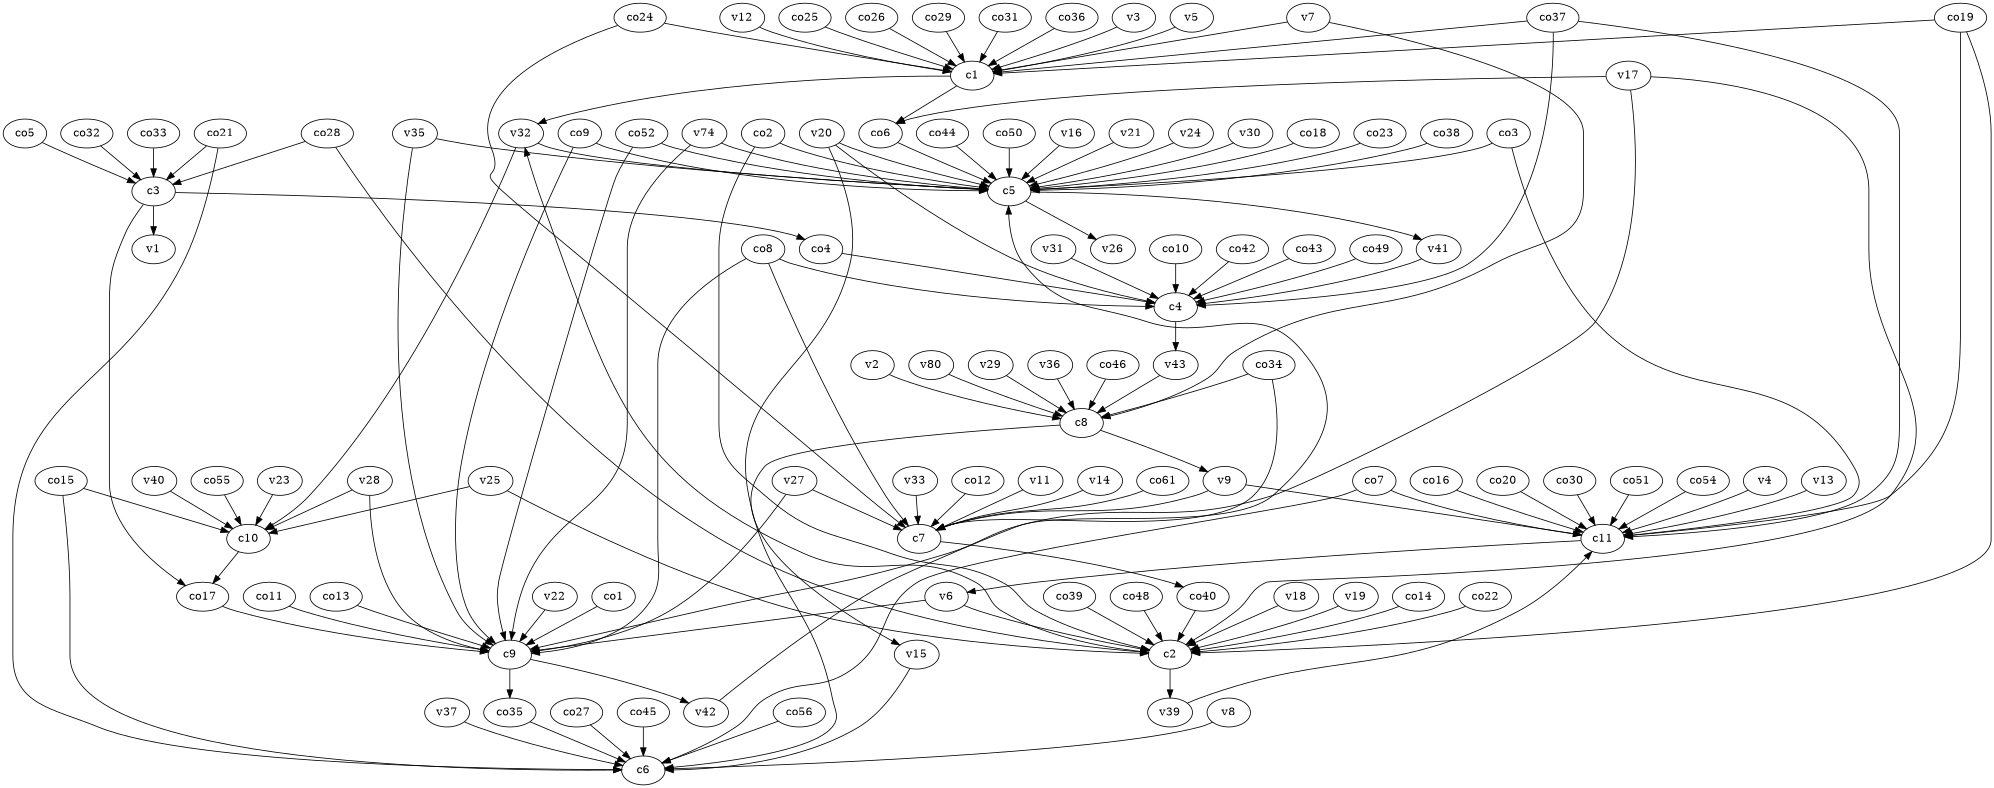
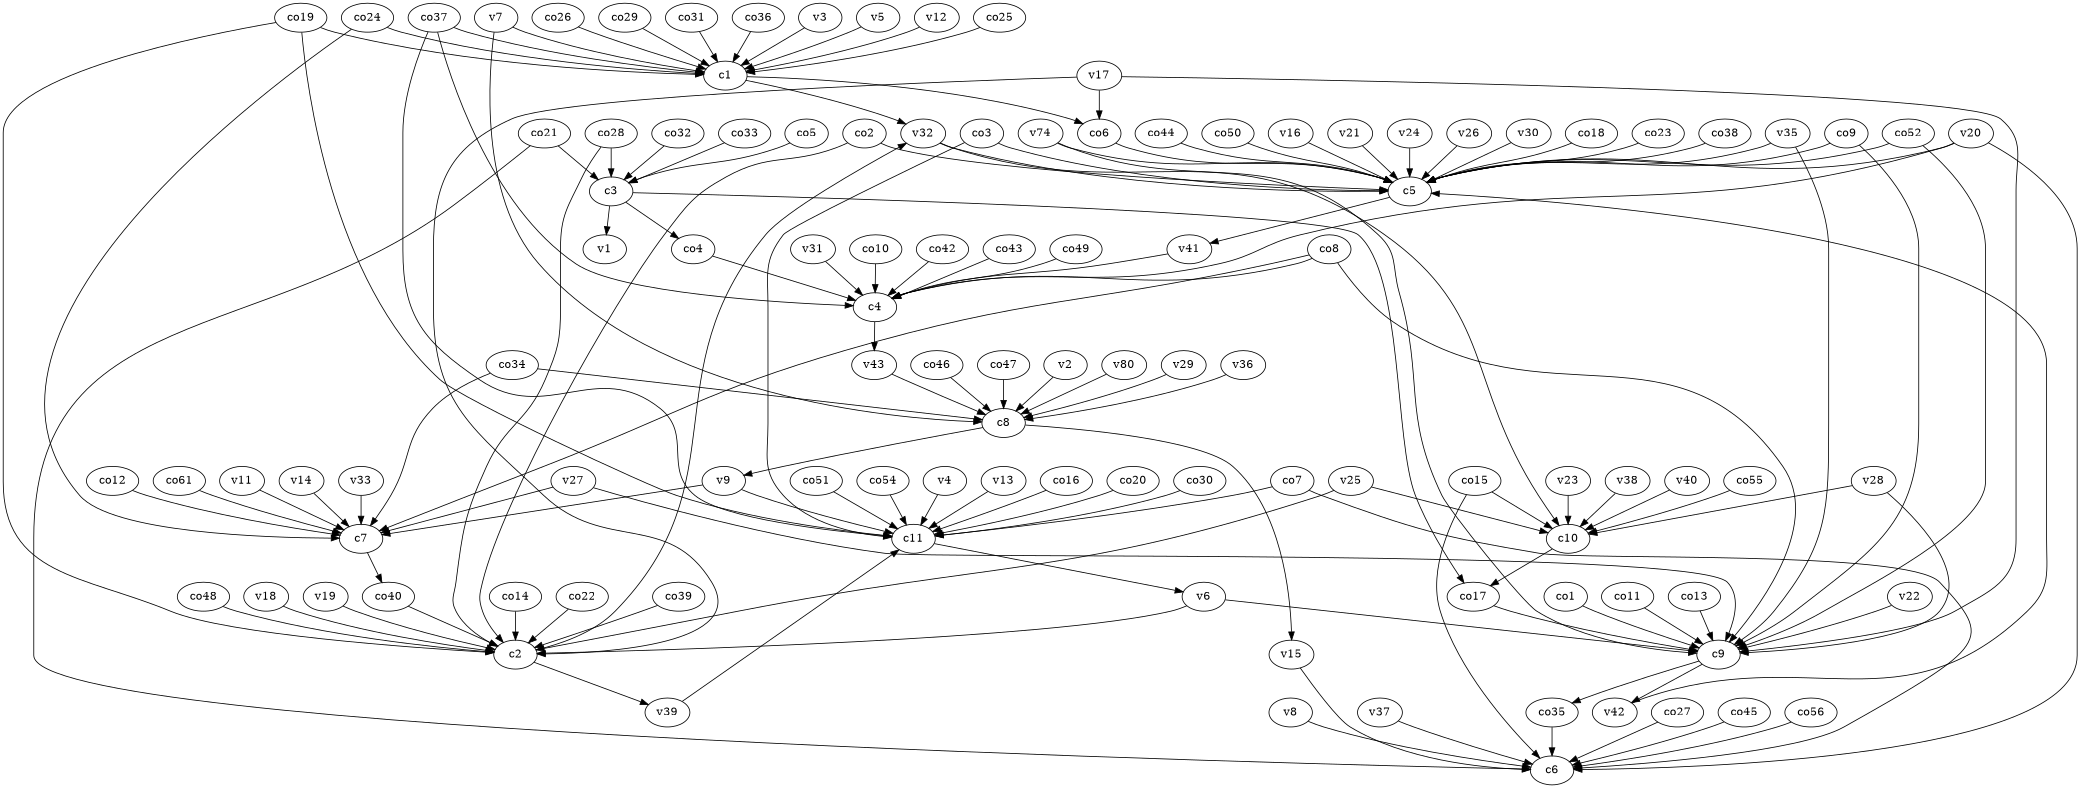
edge "c5" -> "v26": reversed
node "co47": added
node "v38": added
